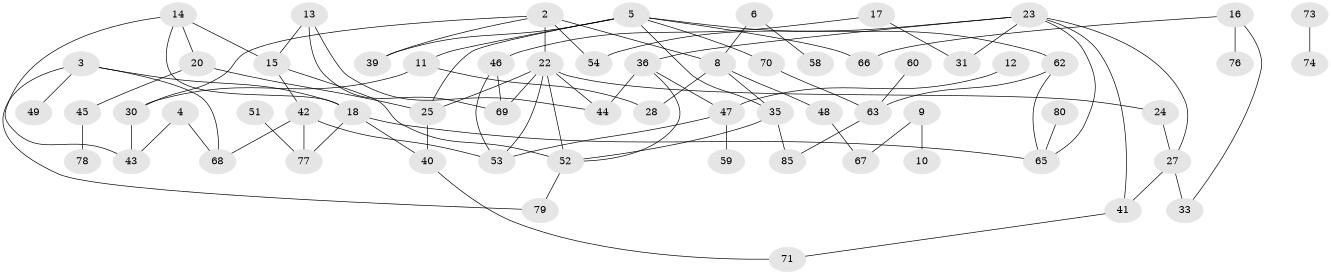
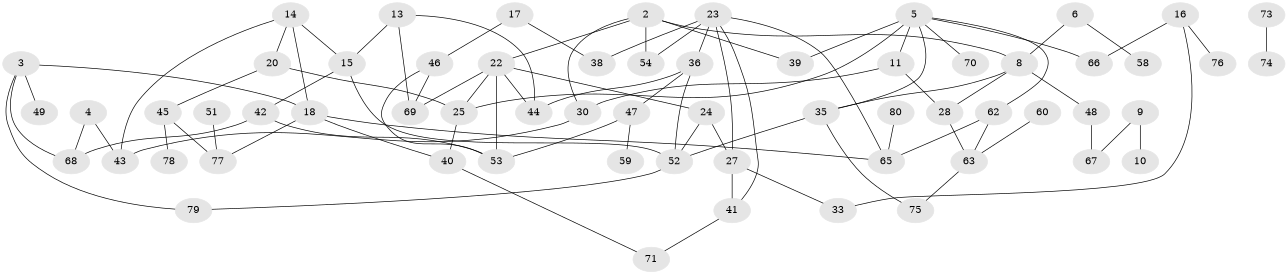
node "31": label "31" -> "38"
node "12": removed
edge "70" -- "63": now "28" -- "63"
edge "22" -- "52": now "24" -- "52"
edge "42" -- "77": now "45" -- "77"
node "85": label "85" -> "75"
